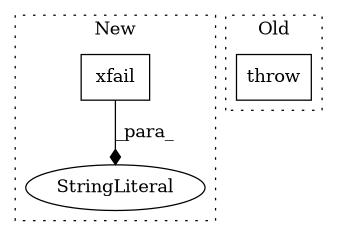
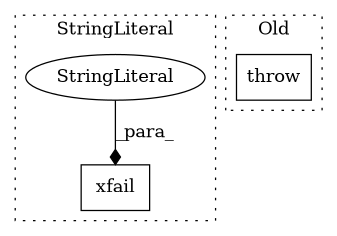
cluster "New": label "New" -> "StringLiteral"
edge "xfail" -> "StringLiteral": reversed
